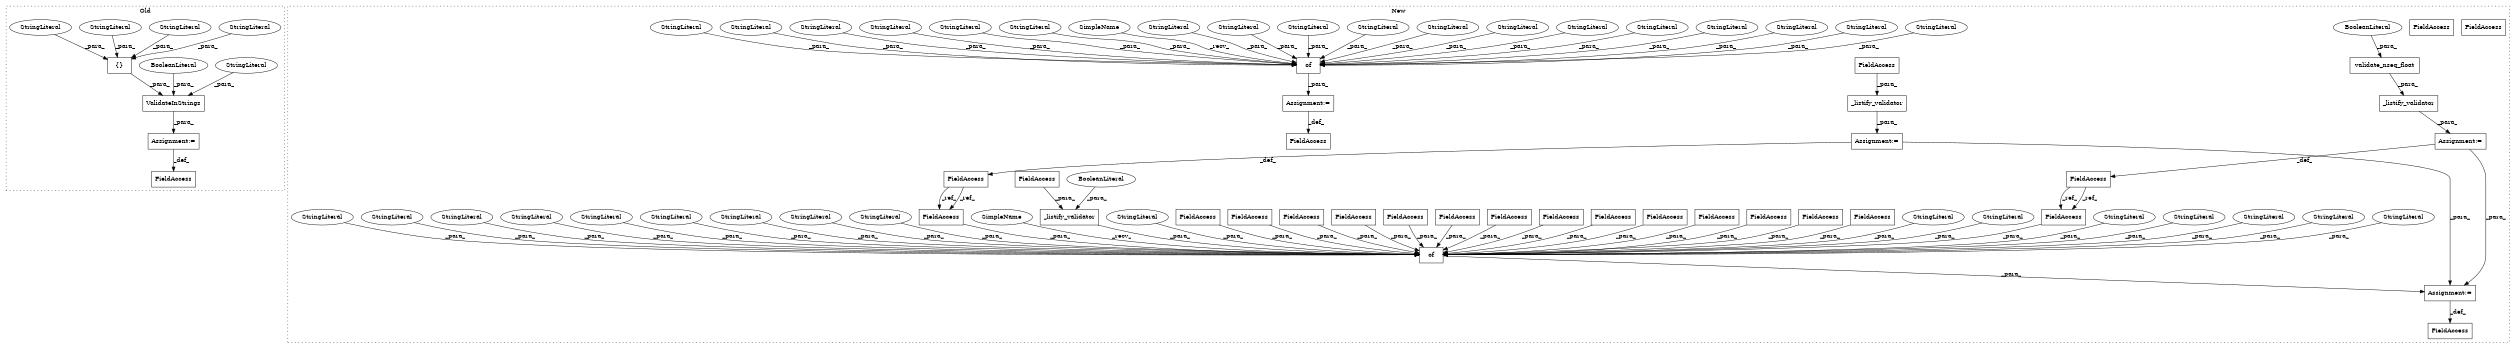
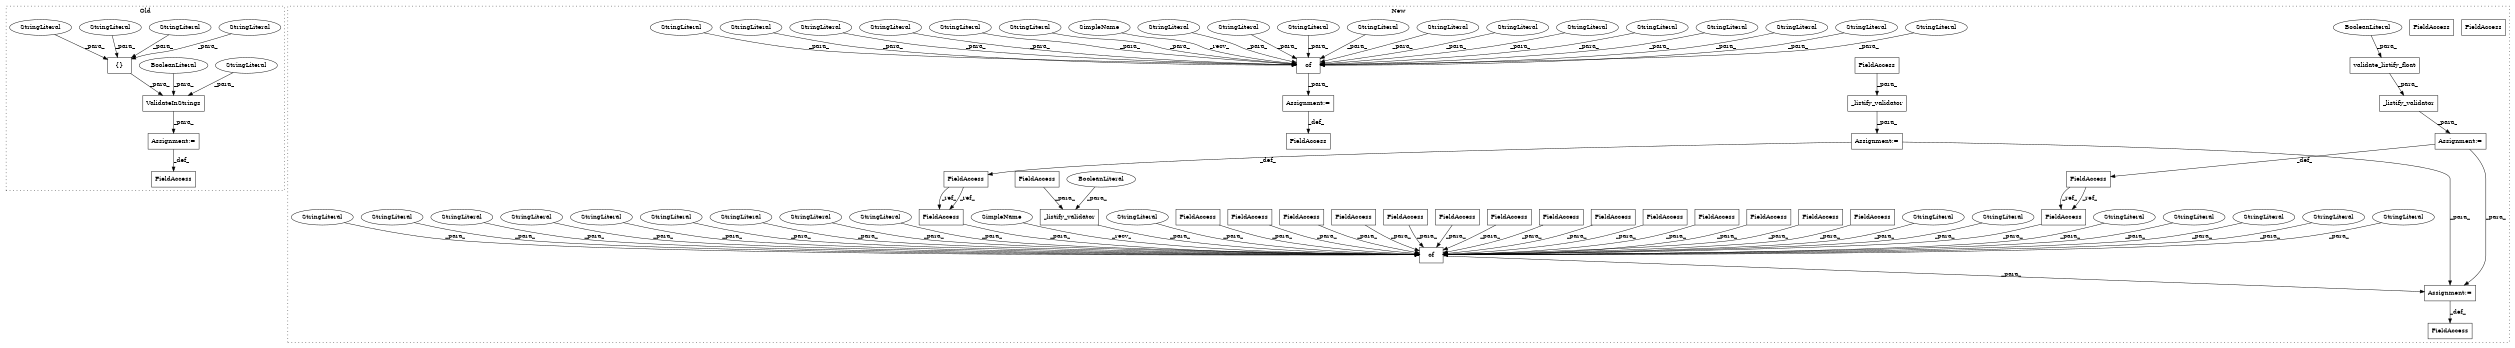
node "validate_nseq_float": label "validate_nseq_float" -> "validate_listify_float"
